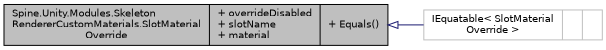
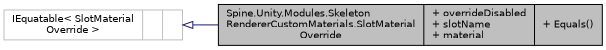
edge "IEquatable< SlotMaterial" -> "Spine.Unity.Modules.Skeleton": reversed
